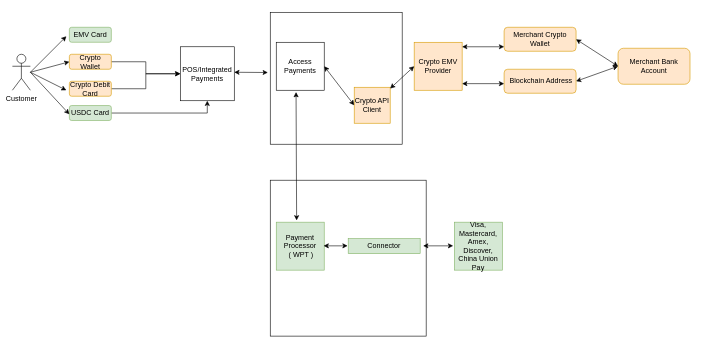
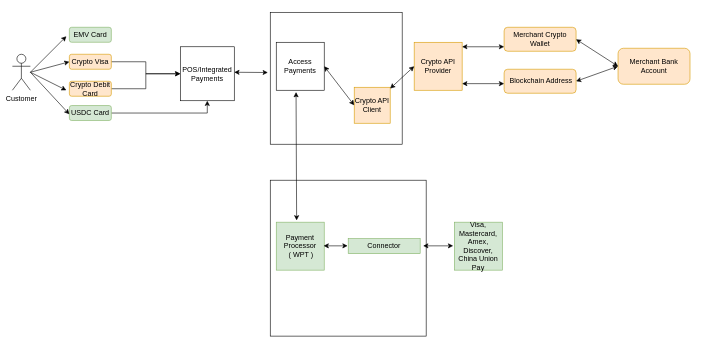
node "Crypto Wallet": label "Crypto Wallet" -> "Crypto Visa"
node "Crypto EMV Provider": label "Crypto EMV Provider" -> "Crypto API Provider"
